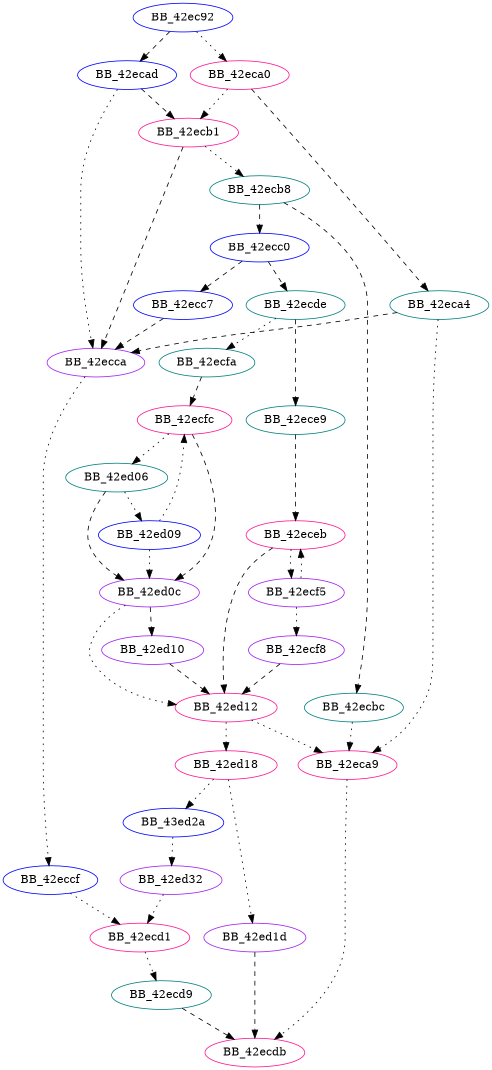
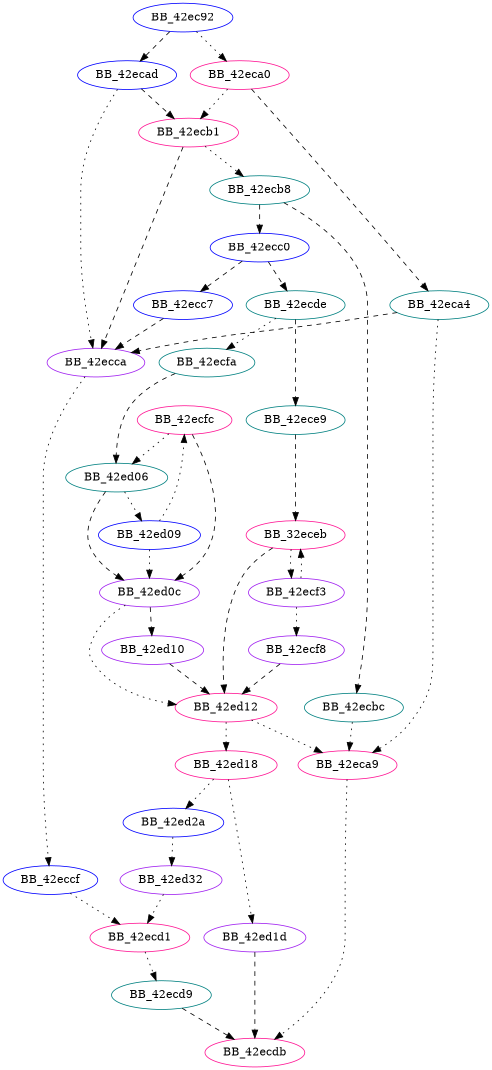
edge "BB_42ecfa" -> "BB_42ecfc": now "BB_42ecfa" -> "BB_42ed06"
node "BB_42eceb": label "BB_42eceb" -> "BB_32eceb"
node "BB_42ecf5": label "BB_42ecf5" -> "BB_42ecf3"
node "BB_43ed2a": label "BB_43ed2a" -> "BB_42ed2a"
